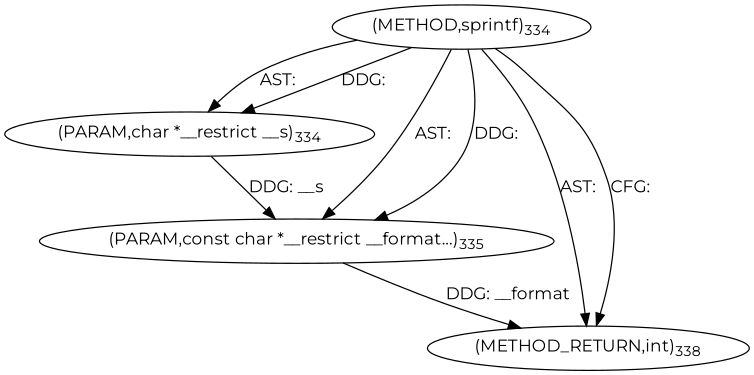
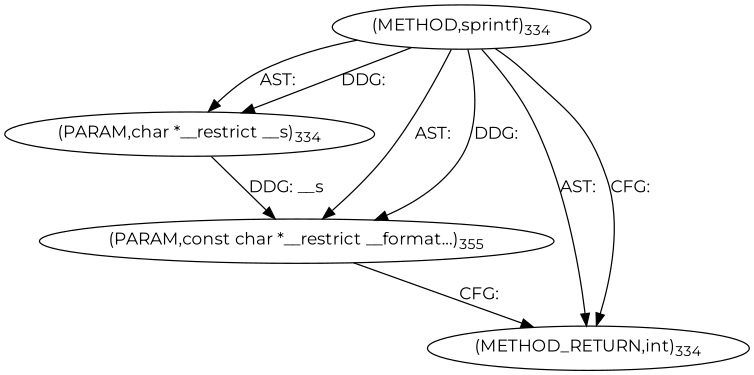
node "(PARAM,const char *__restrict __format...)": text "335" -> "355"
edge "(PARAM,const char *__restrict __format...)" -> "(METHOD_RETURN,int)": label "DDG: __format" -> "CFG: "
node "(METHOD_RETURN,int)": text "338" -> "334"
